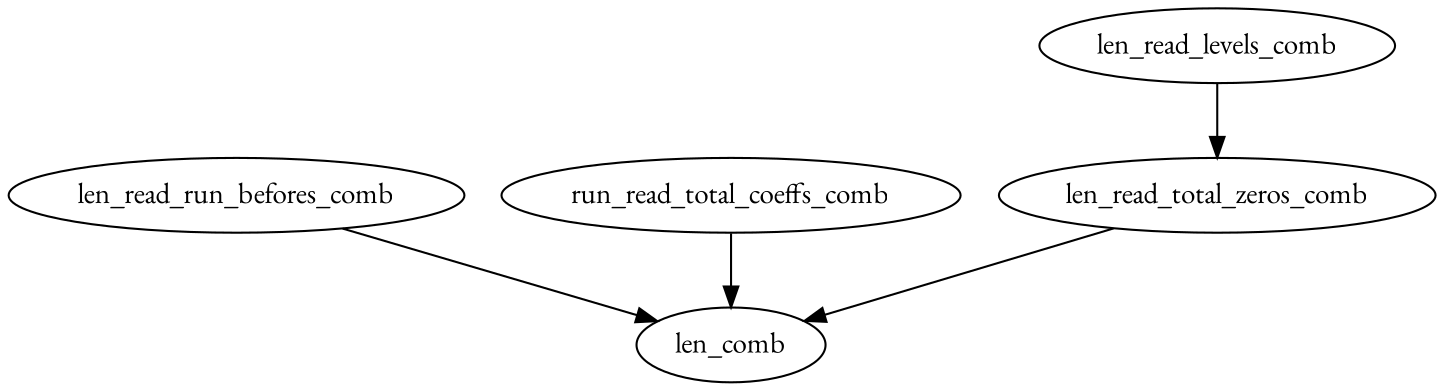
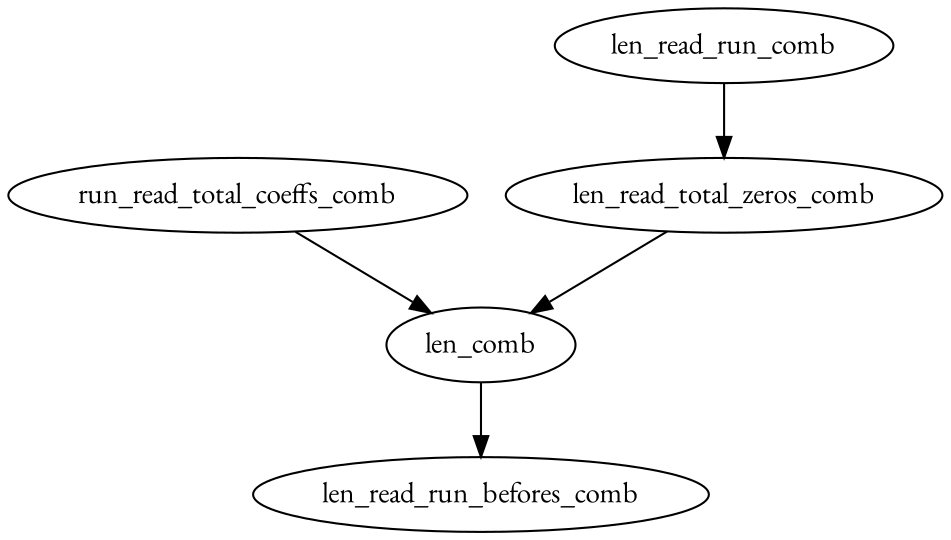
node "len_read_levels_comb": label "len_read_levels_comb" -> "len_read_run_comb"
edge "len_read_run_befores_comb" -> "len_comb": reversed
